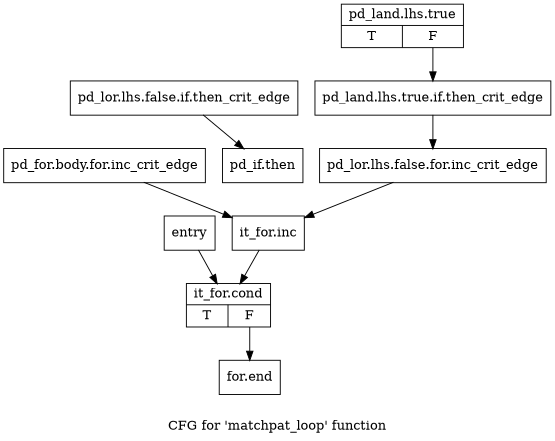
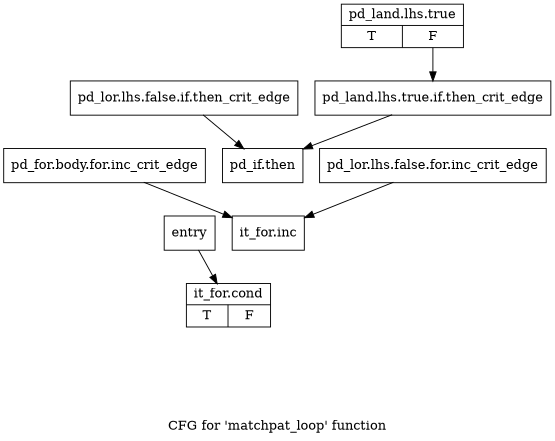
edge "pd_land.lhs.true.if.then_crit_edge" -> "pd_lor.lhs.false.for.inc_crit_edge": now "pd_land.lhs.true.if.then_crit_edge" -> "pd_if.then"
edge "it_for.inc" -> "it_for.cond": removed
node "for.end": removed
